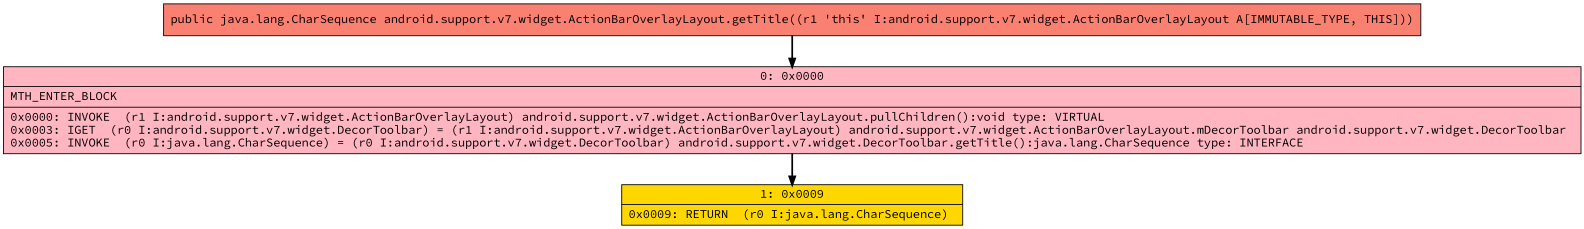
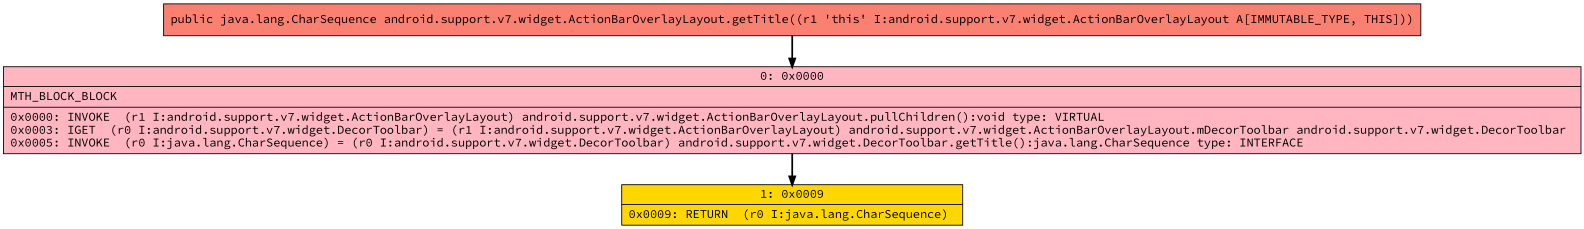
node "0: 0x0000": text "MTH_ENTER_BLOCK" -> "MTH_BLOCK_BLOCK"
